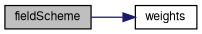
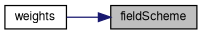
edge "fieldScheme" -> "weights": reversed
